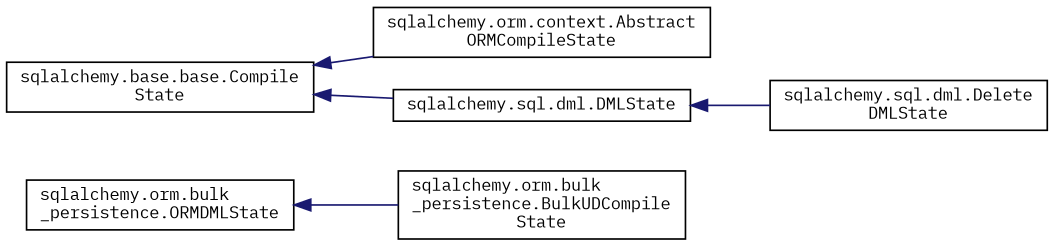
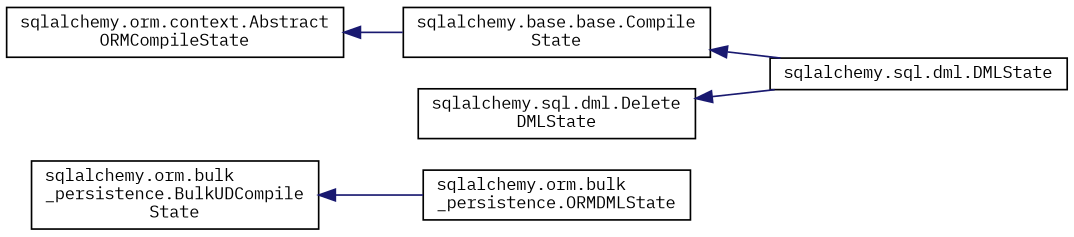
edge "sqlalchemy.orm.context.Abstract ORMCompileState" -> "sqlalchemy.base.base.Compile State": reversed
edge "sqlalchemy.sql.dml.Delete DMLState" -> "sqlalchemy.sql.dml.DMLState": reversed
edge "sqlalchemy.orm.bulk _persistence.BulkUDCompile State" -> "sqlalchemy.orm.bulk _persistence.ORMDMLState": reversed
